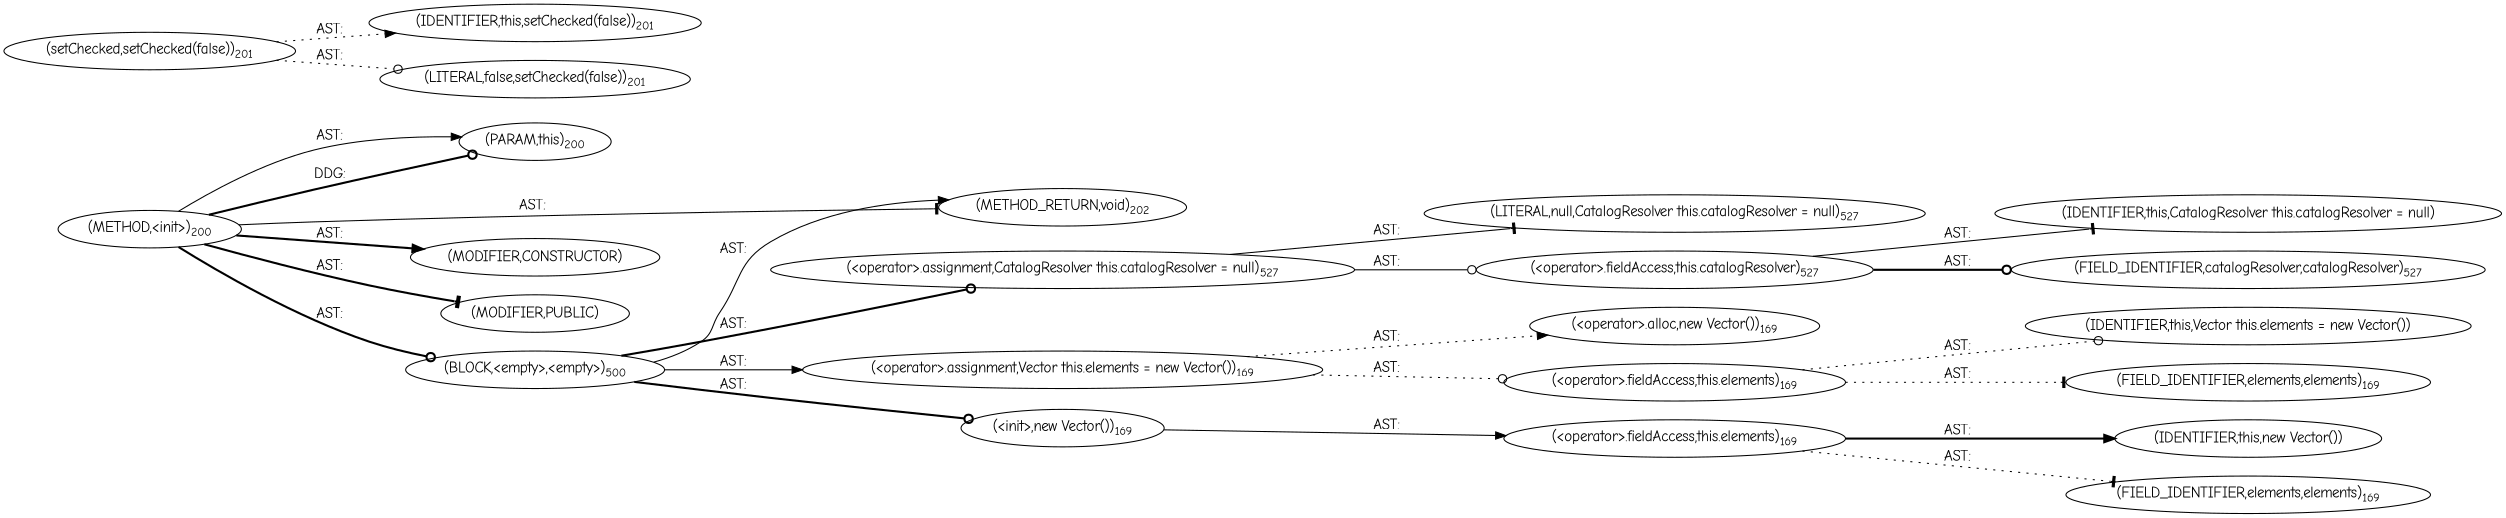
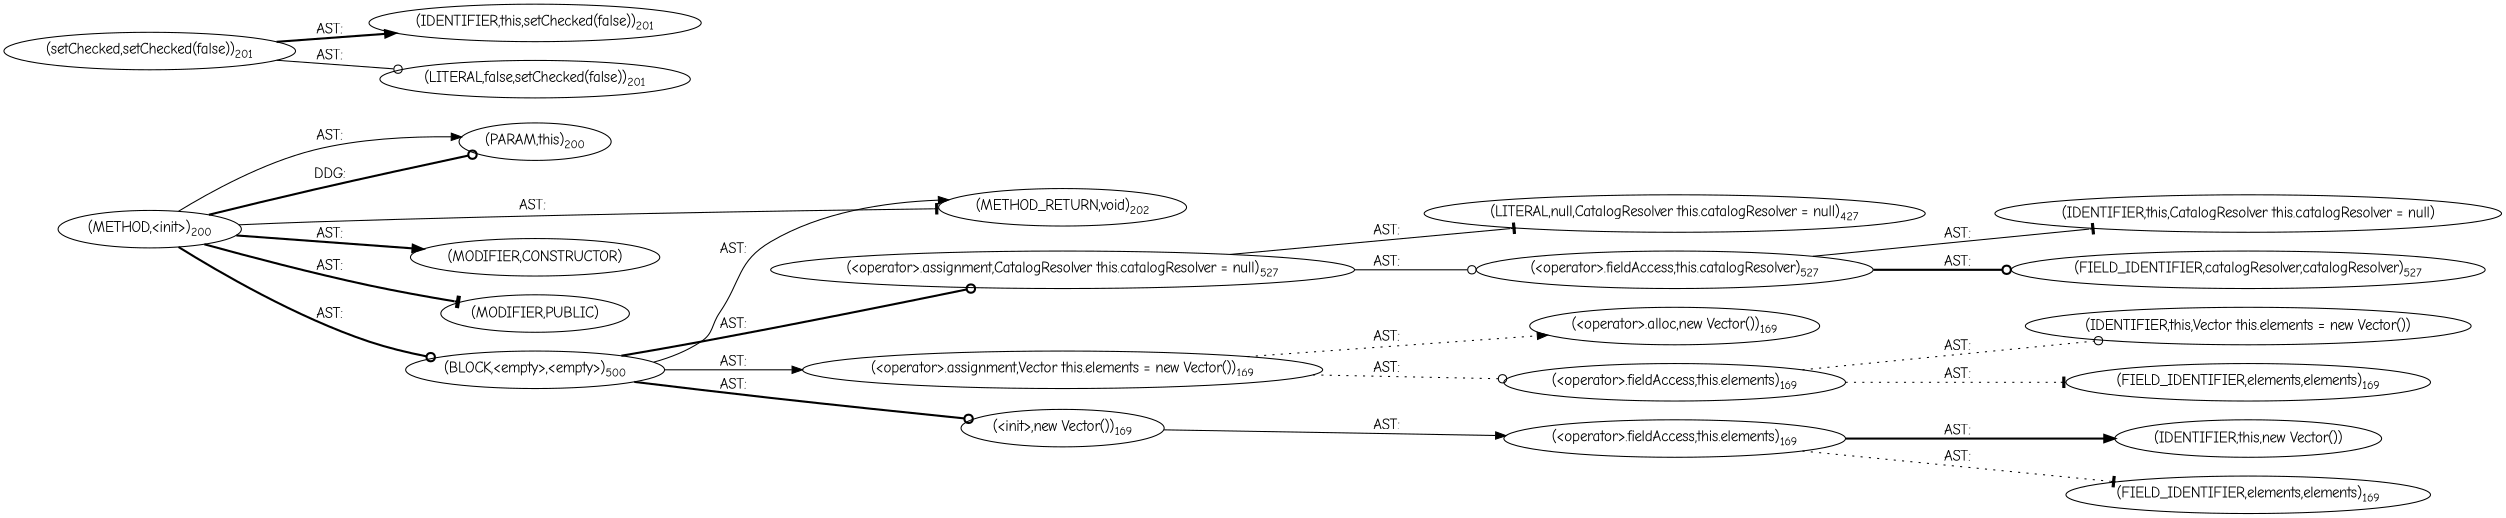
edge "(setChecked,setChecked(false))" -> "(IDENTIFIER,this,setChecked(false))": style dotted -> bold
edge "(setChecked,setChecked(false))" -> "(LITERAL,false,setChecked(false))": style dotted -> solid
node "(LITERAL,null,CatalogResolver this.catalogResolver = null)": text "527" -> "427"
